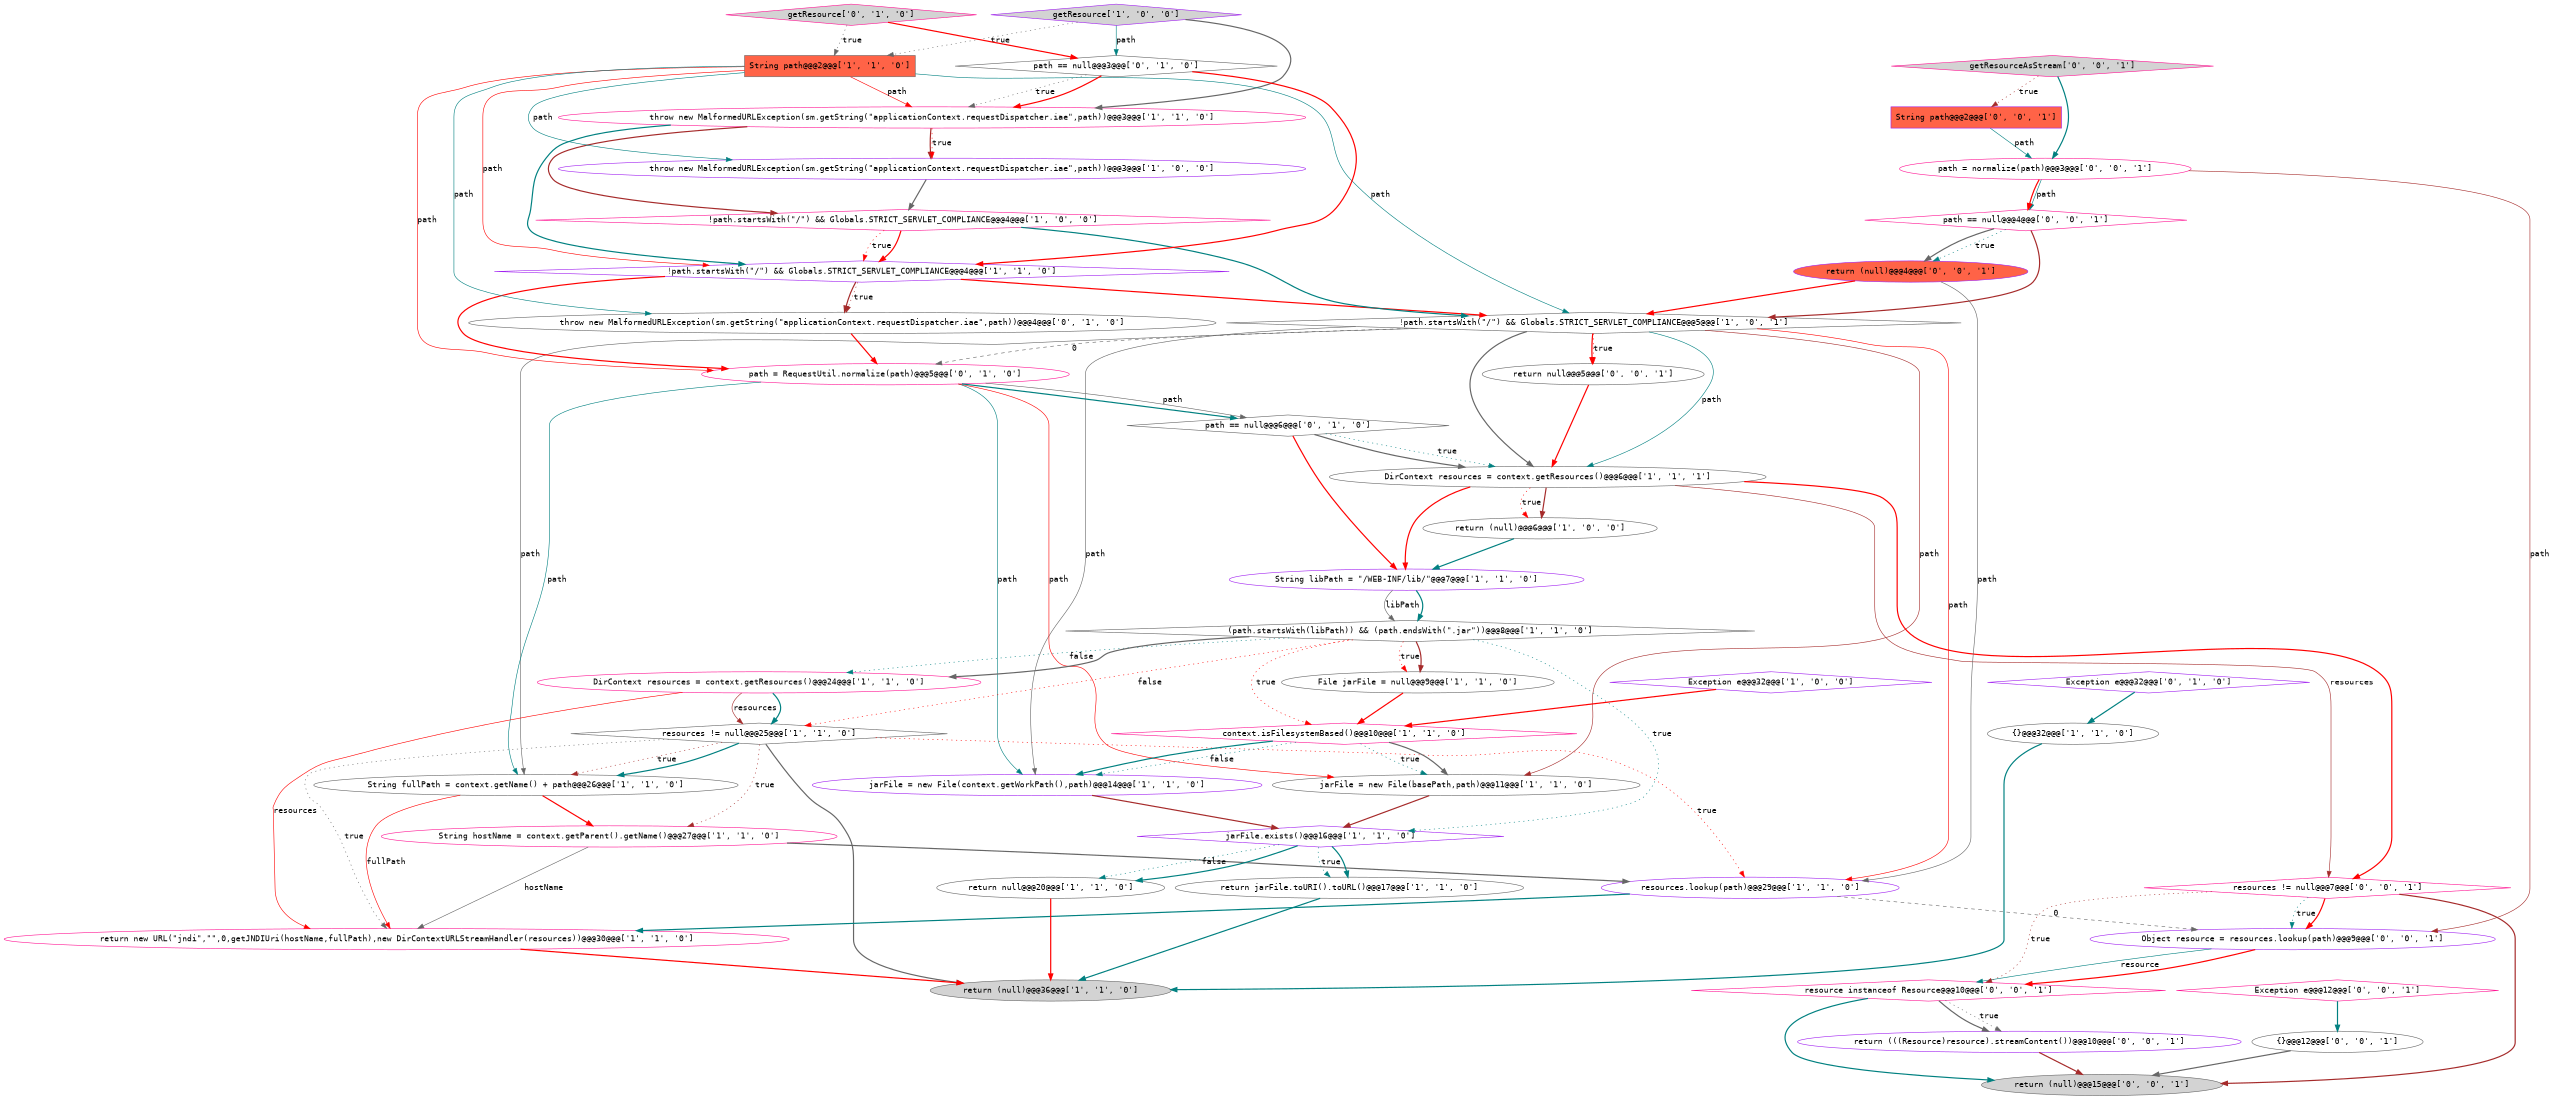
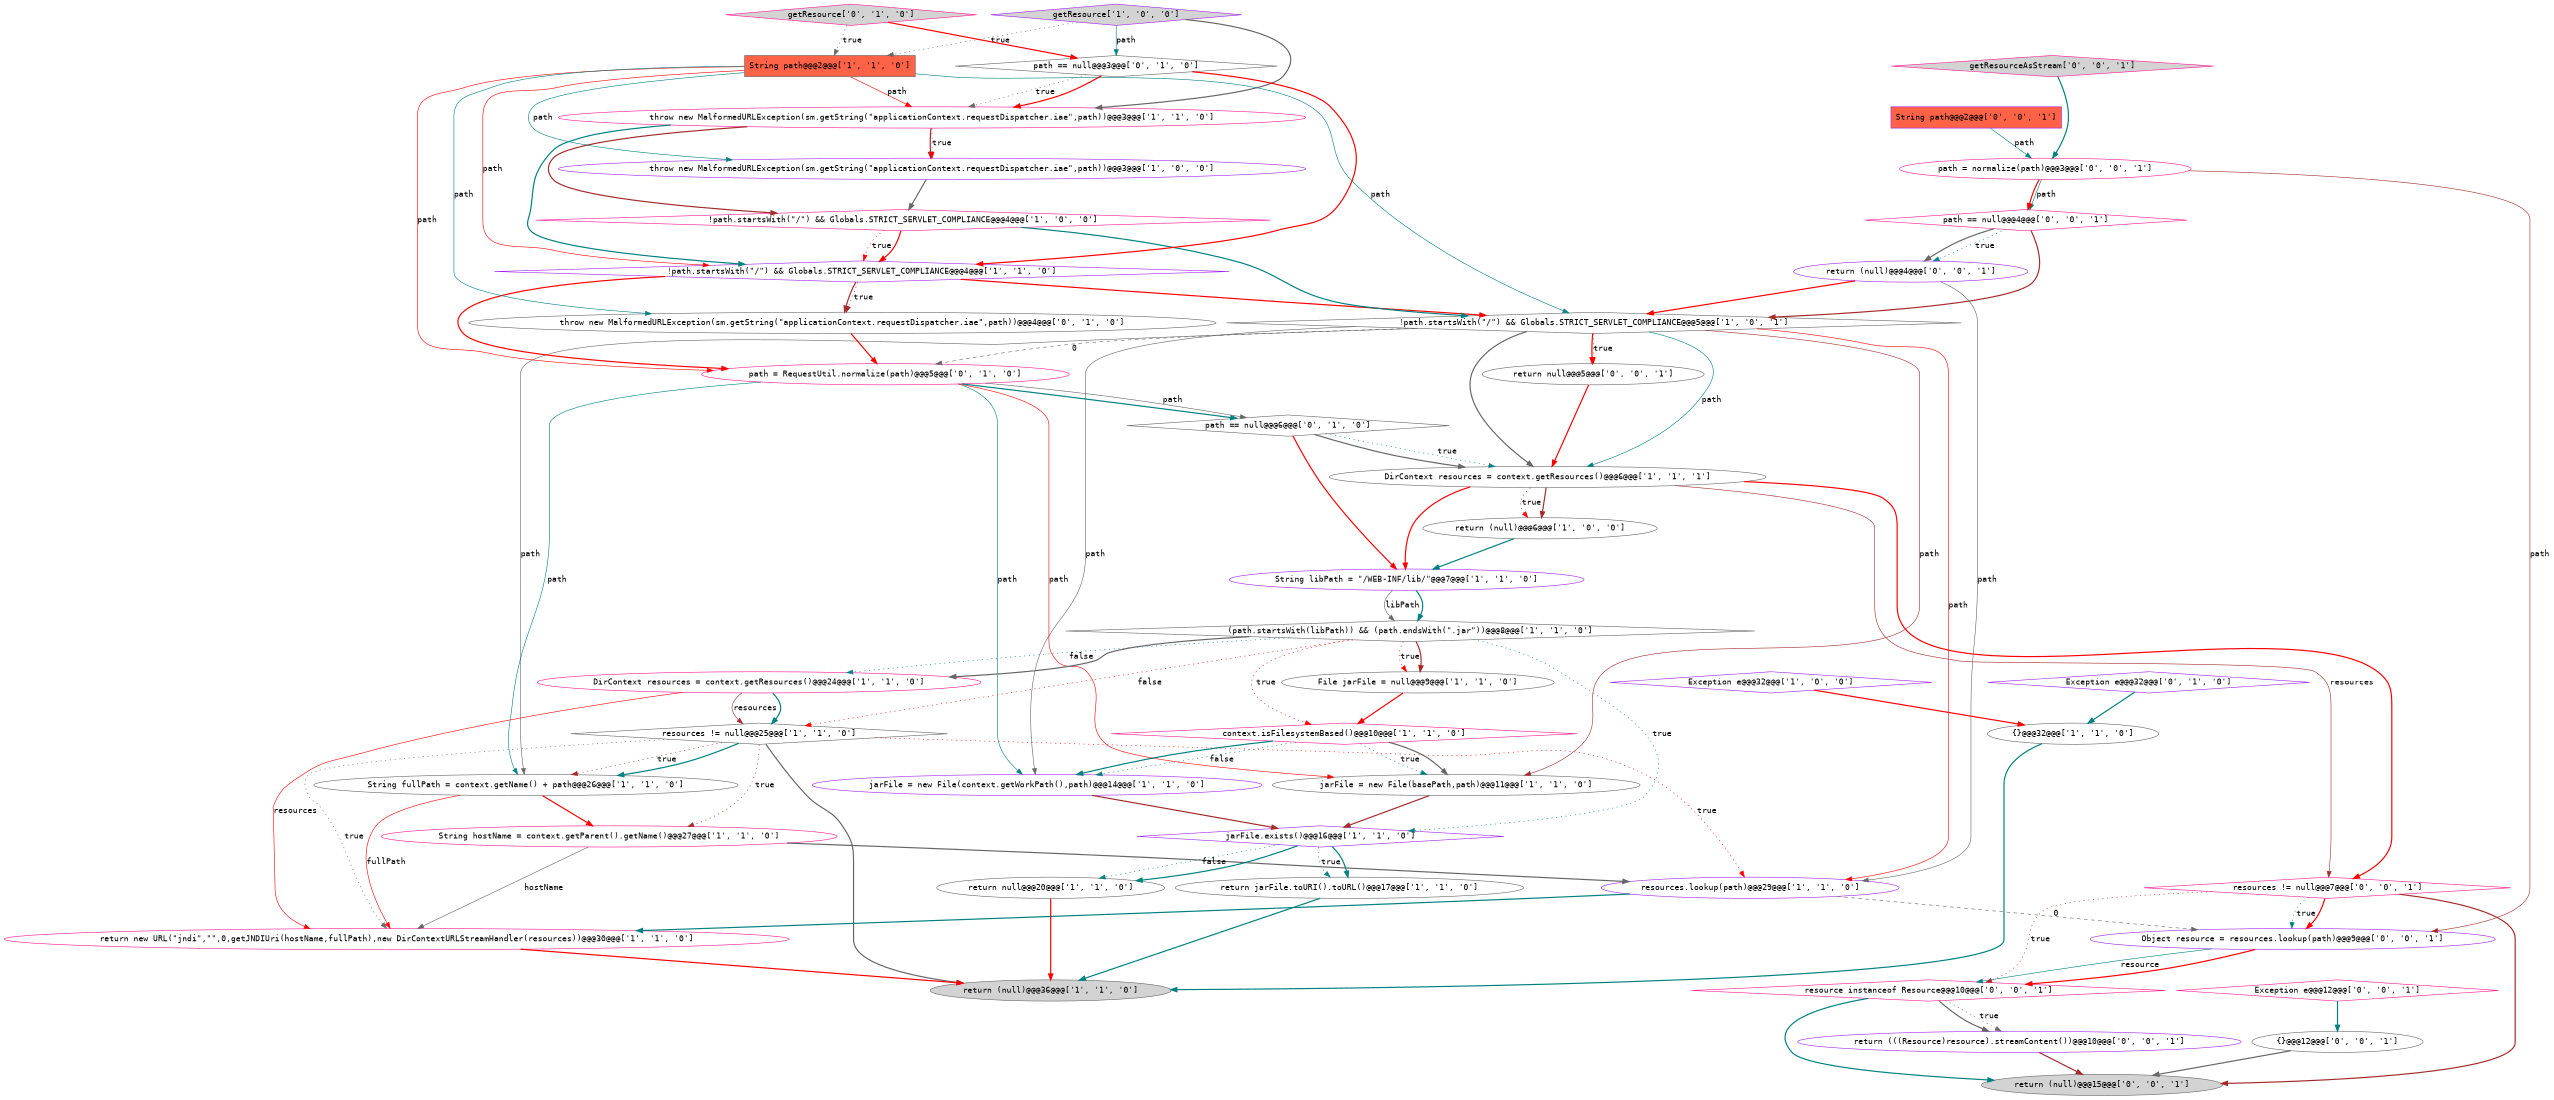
edge "getResourceAsStream['0', '0', '1']" -> "String path@@@2@@@['0', '0', '1']": removed, label "true"
node "return (null)@@@4@@@['0', '0', '1']": fillcolor tomato -> white
edge "Exception e@@@32@@@['1', '0', '0']" -> "context.isFilesystemBased()@@@10@@@['1', '1', '0']": now "Exception e@@@32@@@['1', '0', '0']" -> "{}@@@32@@@['1', '1', '0']"
